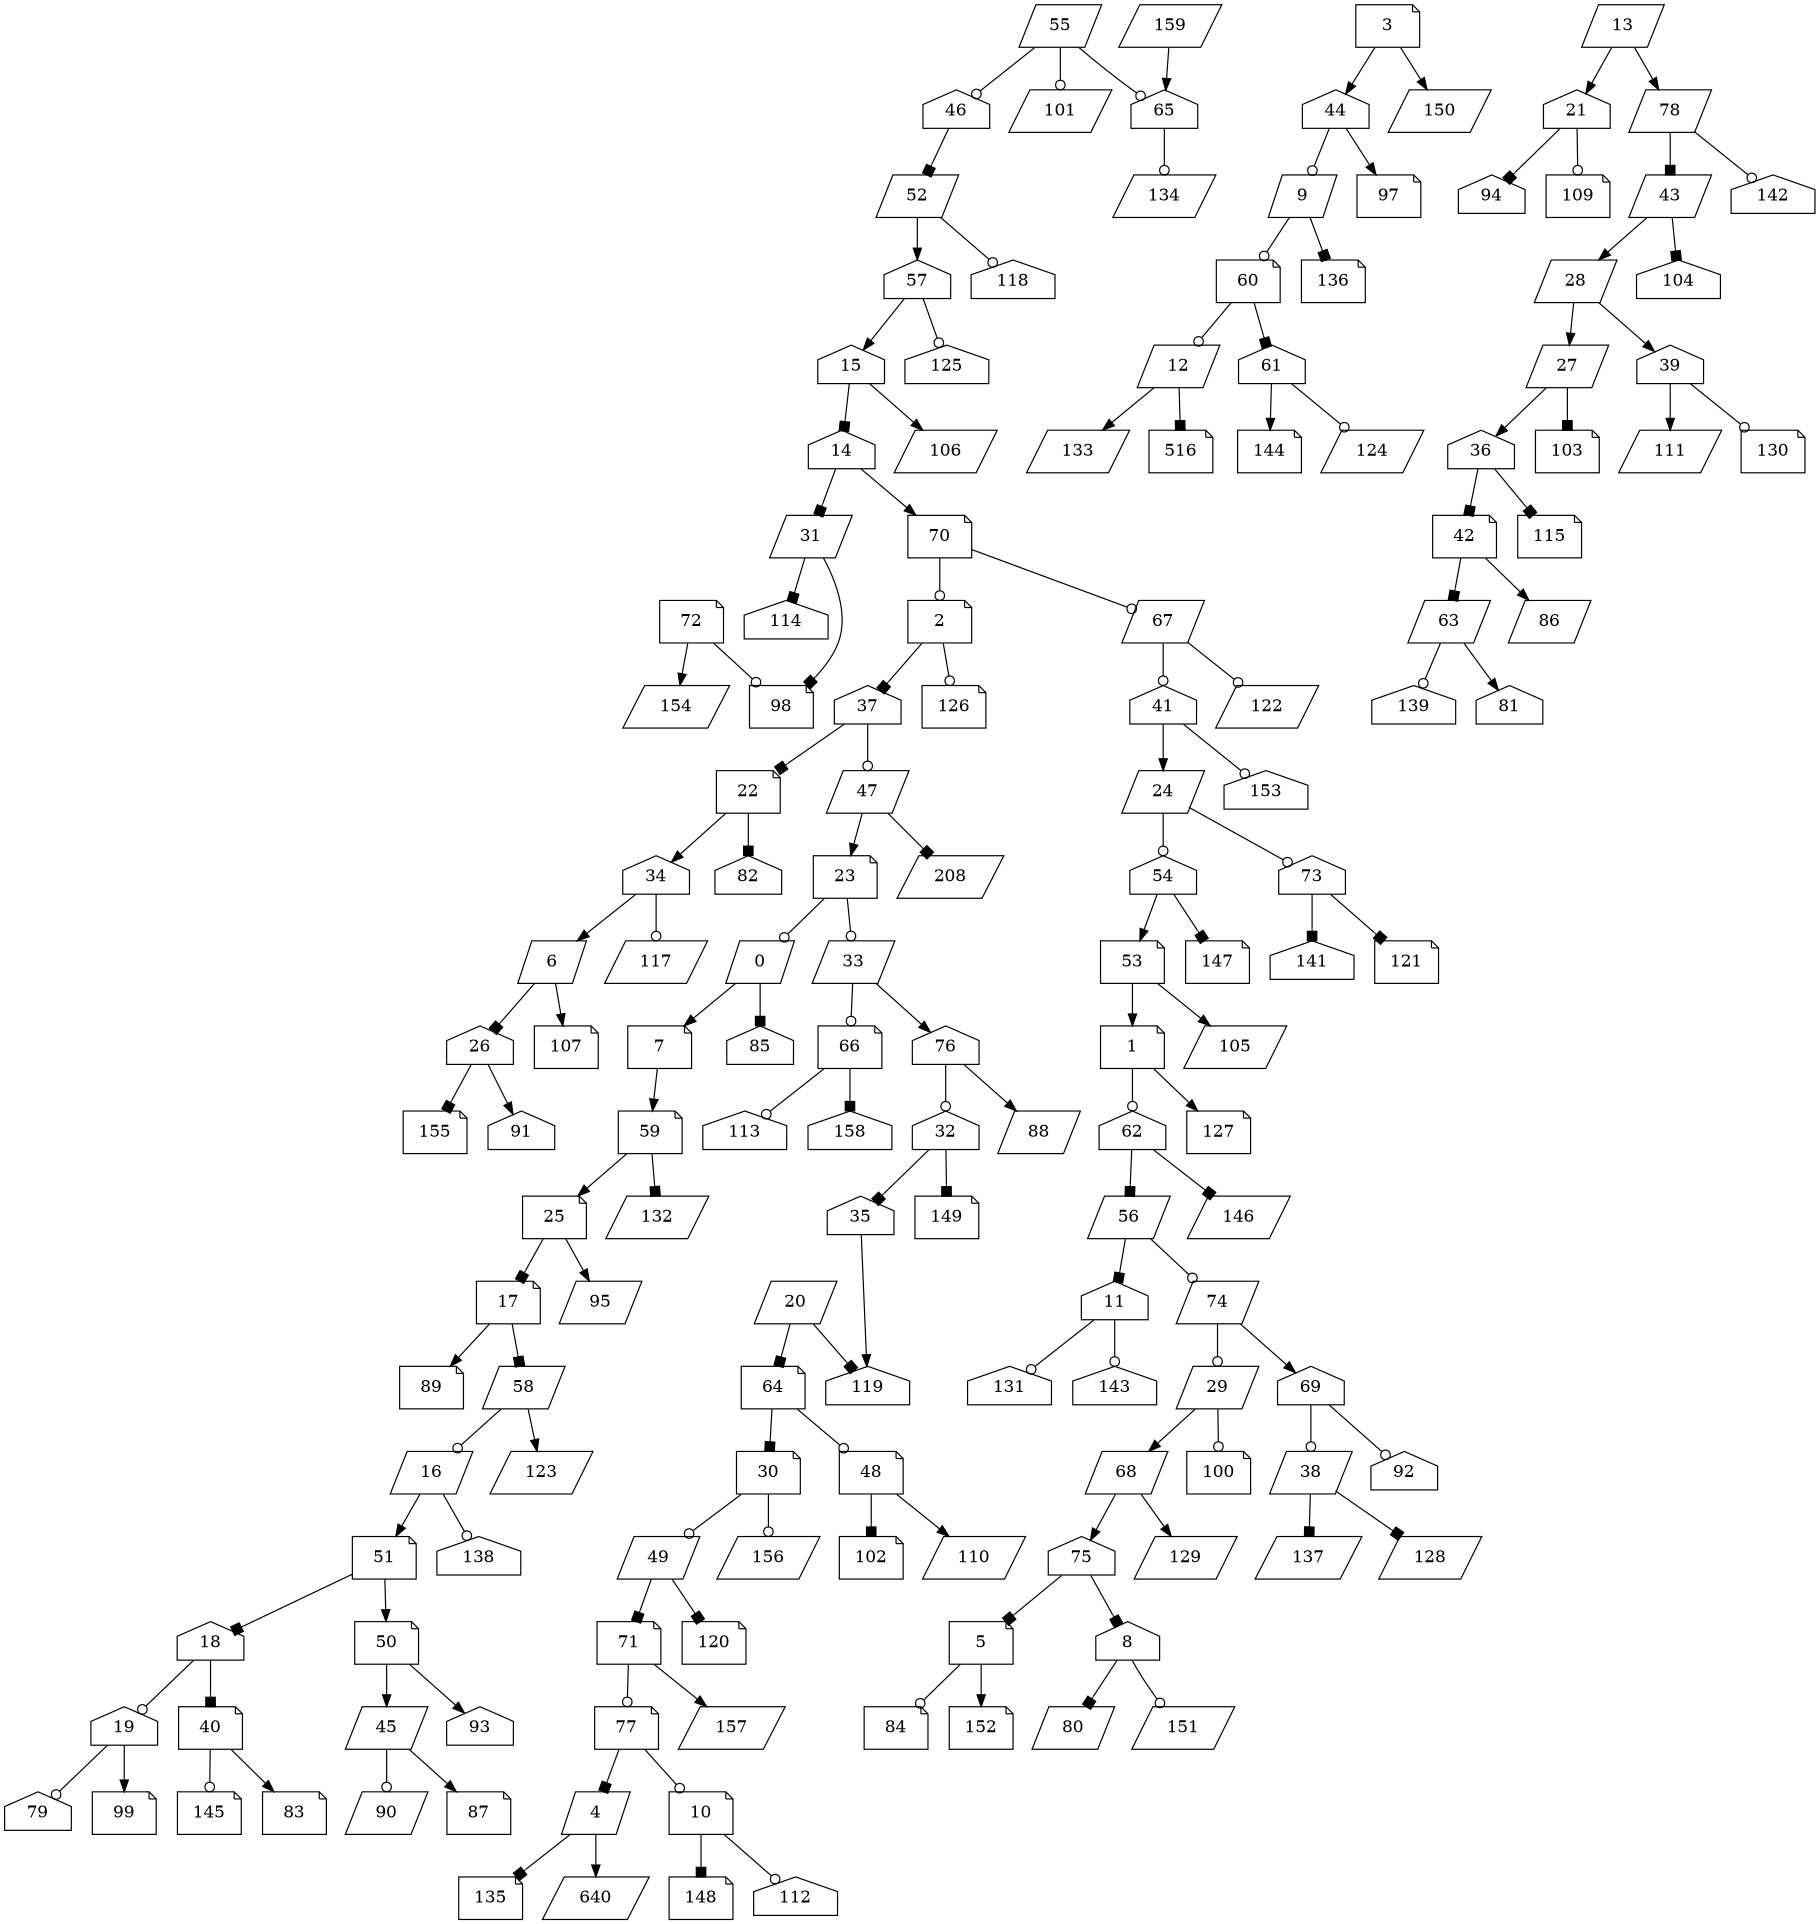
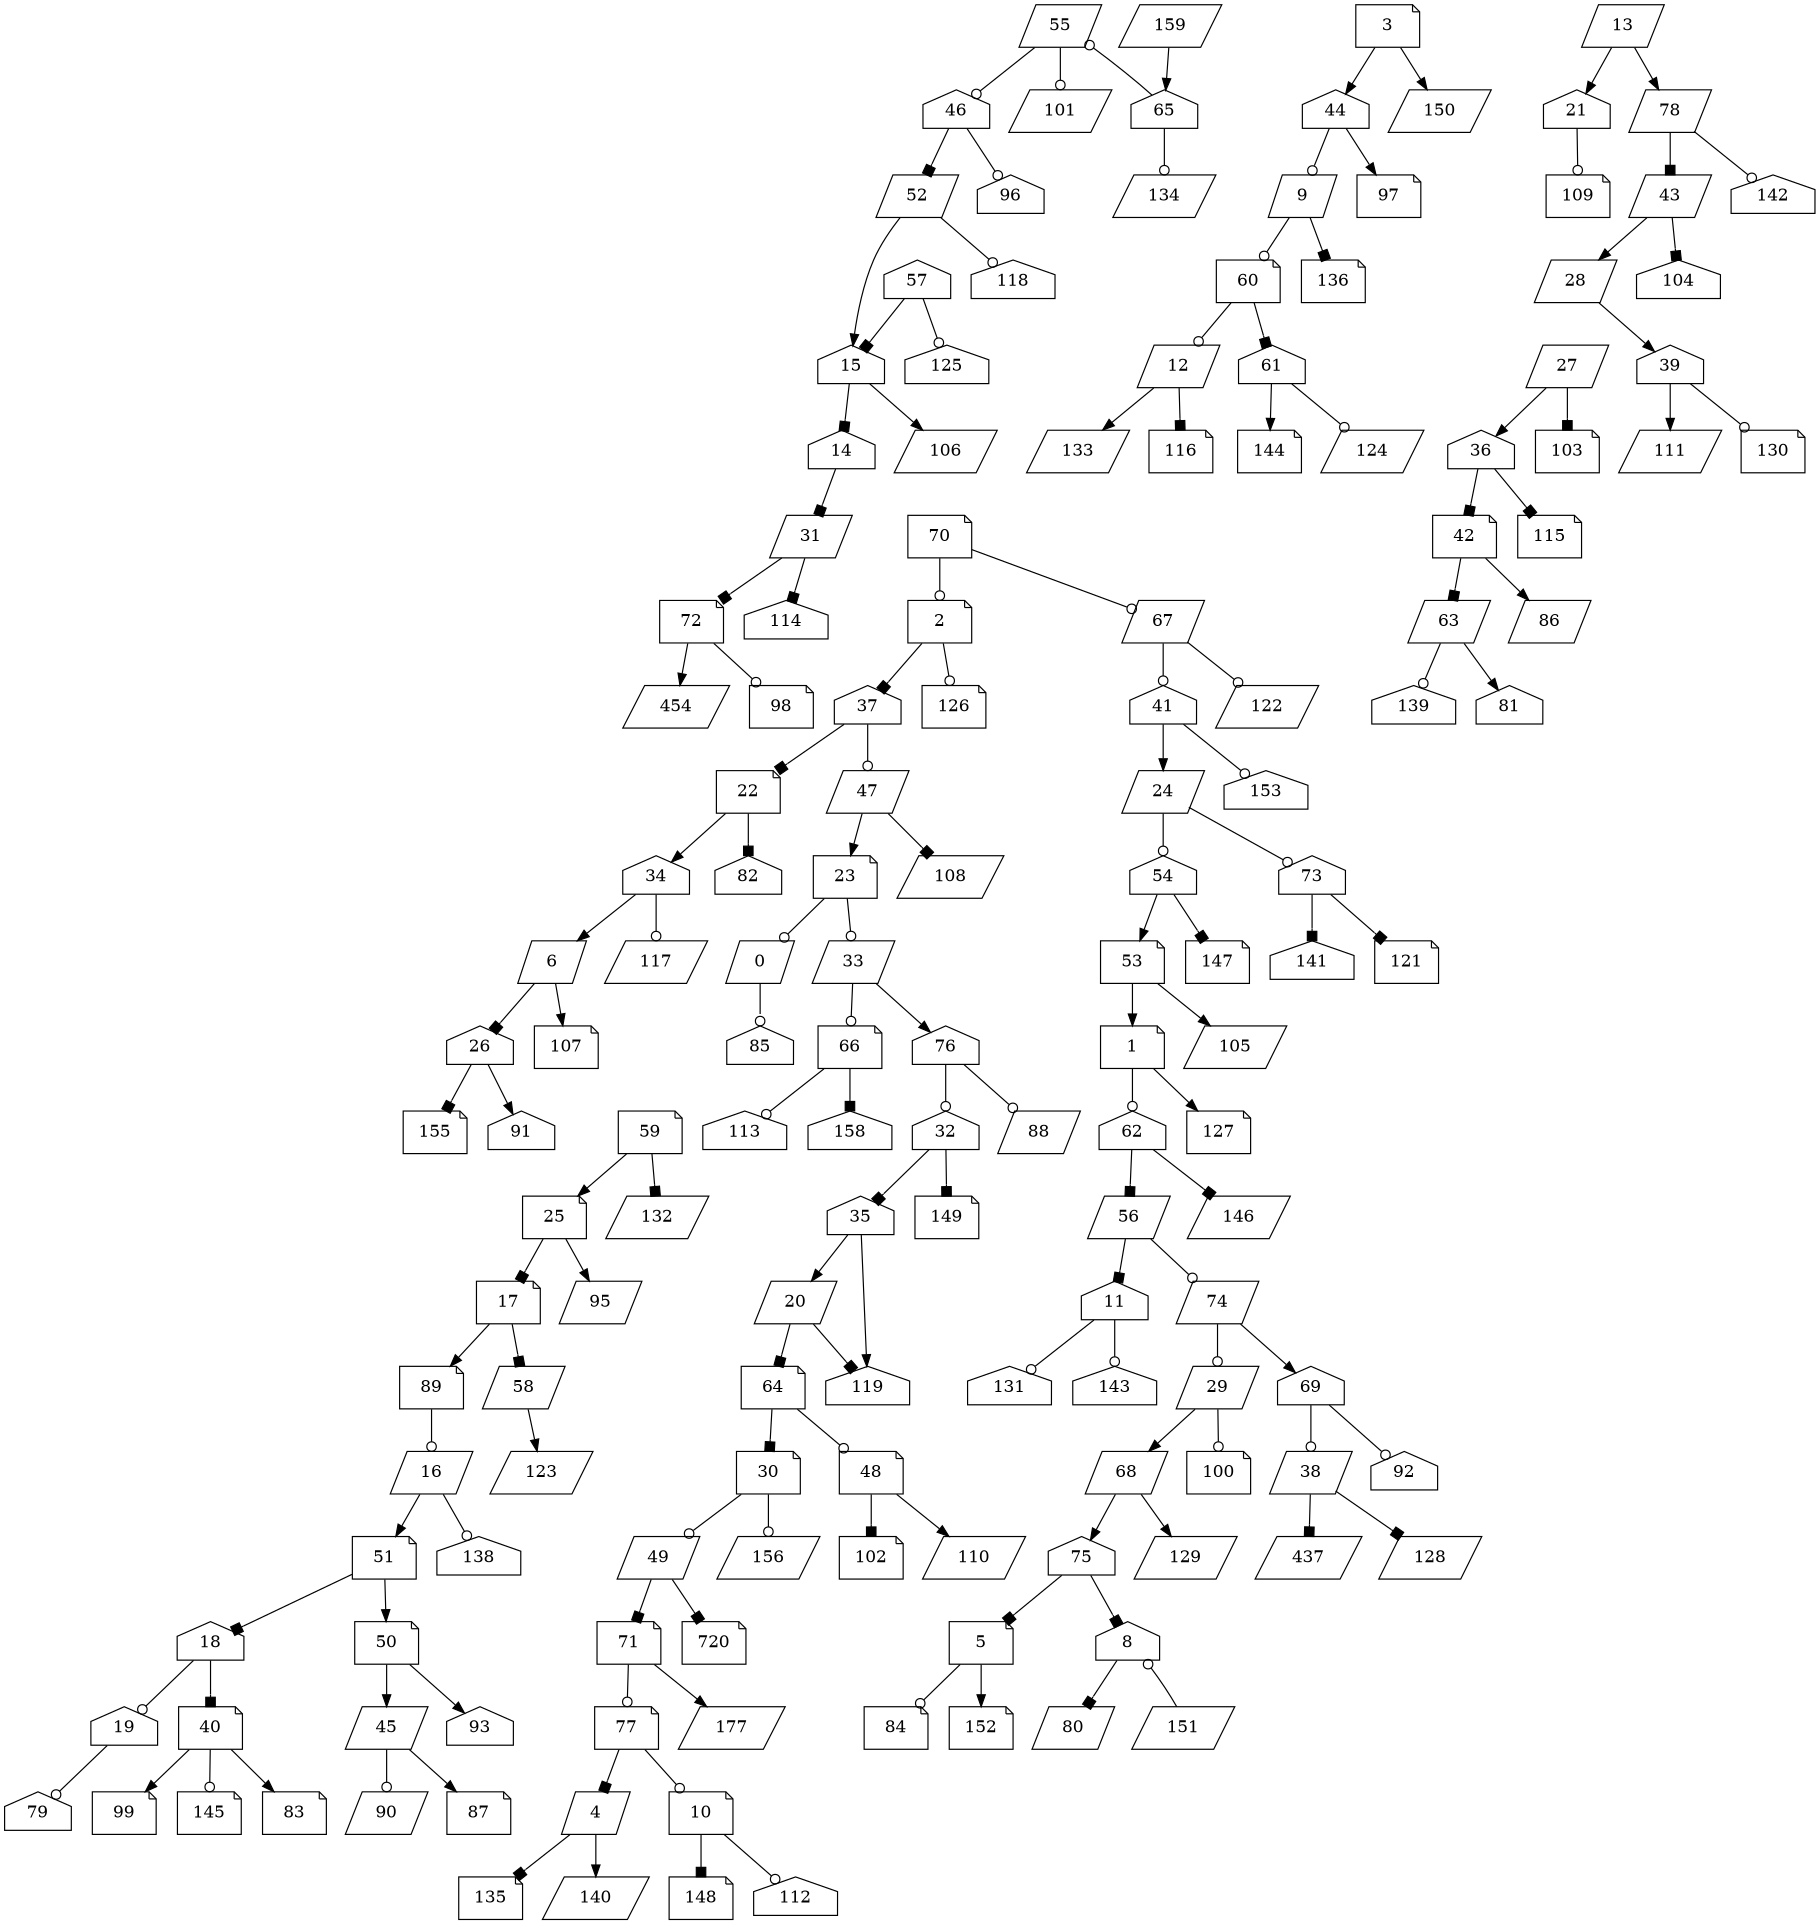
edge "55" -> "65": reversed
node "96": added
node "94": removed
edge "52" -> "57": now "52" -> "15"
edge "28" -> "27": removed
edge "57" -> "15": arrowhead normal -> box
node "516": label "516" -> "116"
edge "14" -> "70": removed
edge "31" -> "98": now "31" -> "72"
node "154": label "154" -> "454"
node "208": label "208" -> "108"
edge "0" -> "85": arrowhead box -> odot
node "7": removed
edge "76" -> "88": arrowhead normal -> odot
edge "35" -> "20": added
edge "58" -> "16": now "89" -> "16"
node "137": label "137" -> "437"
node "120": label "120" -> "720"
edge "8" -> "151": reversed
node "157": label "157" -> "177"
edge "19" -> "99": now "40" -> "99"
node "640": label "640" -> "140"
